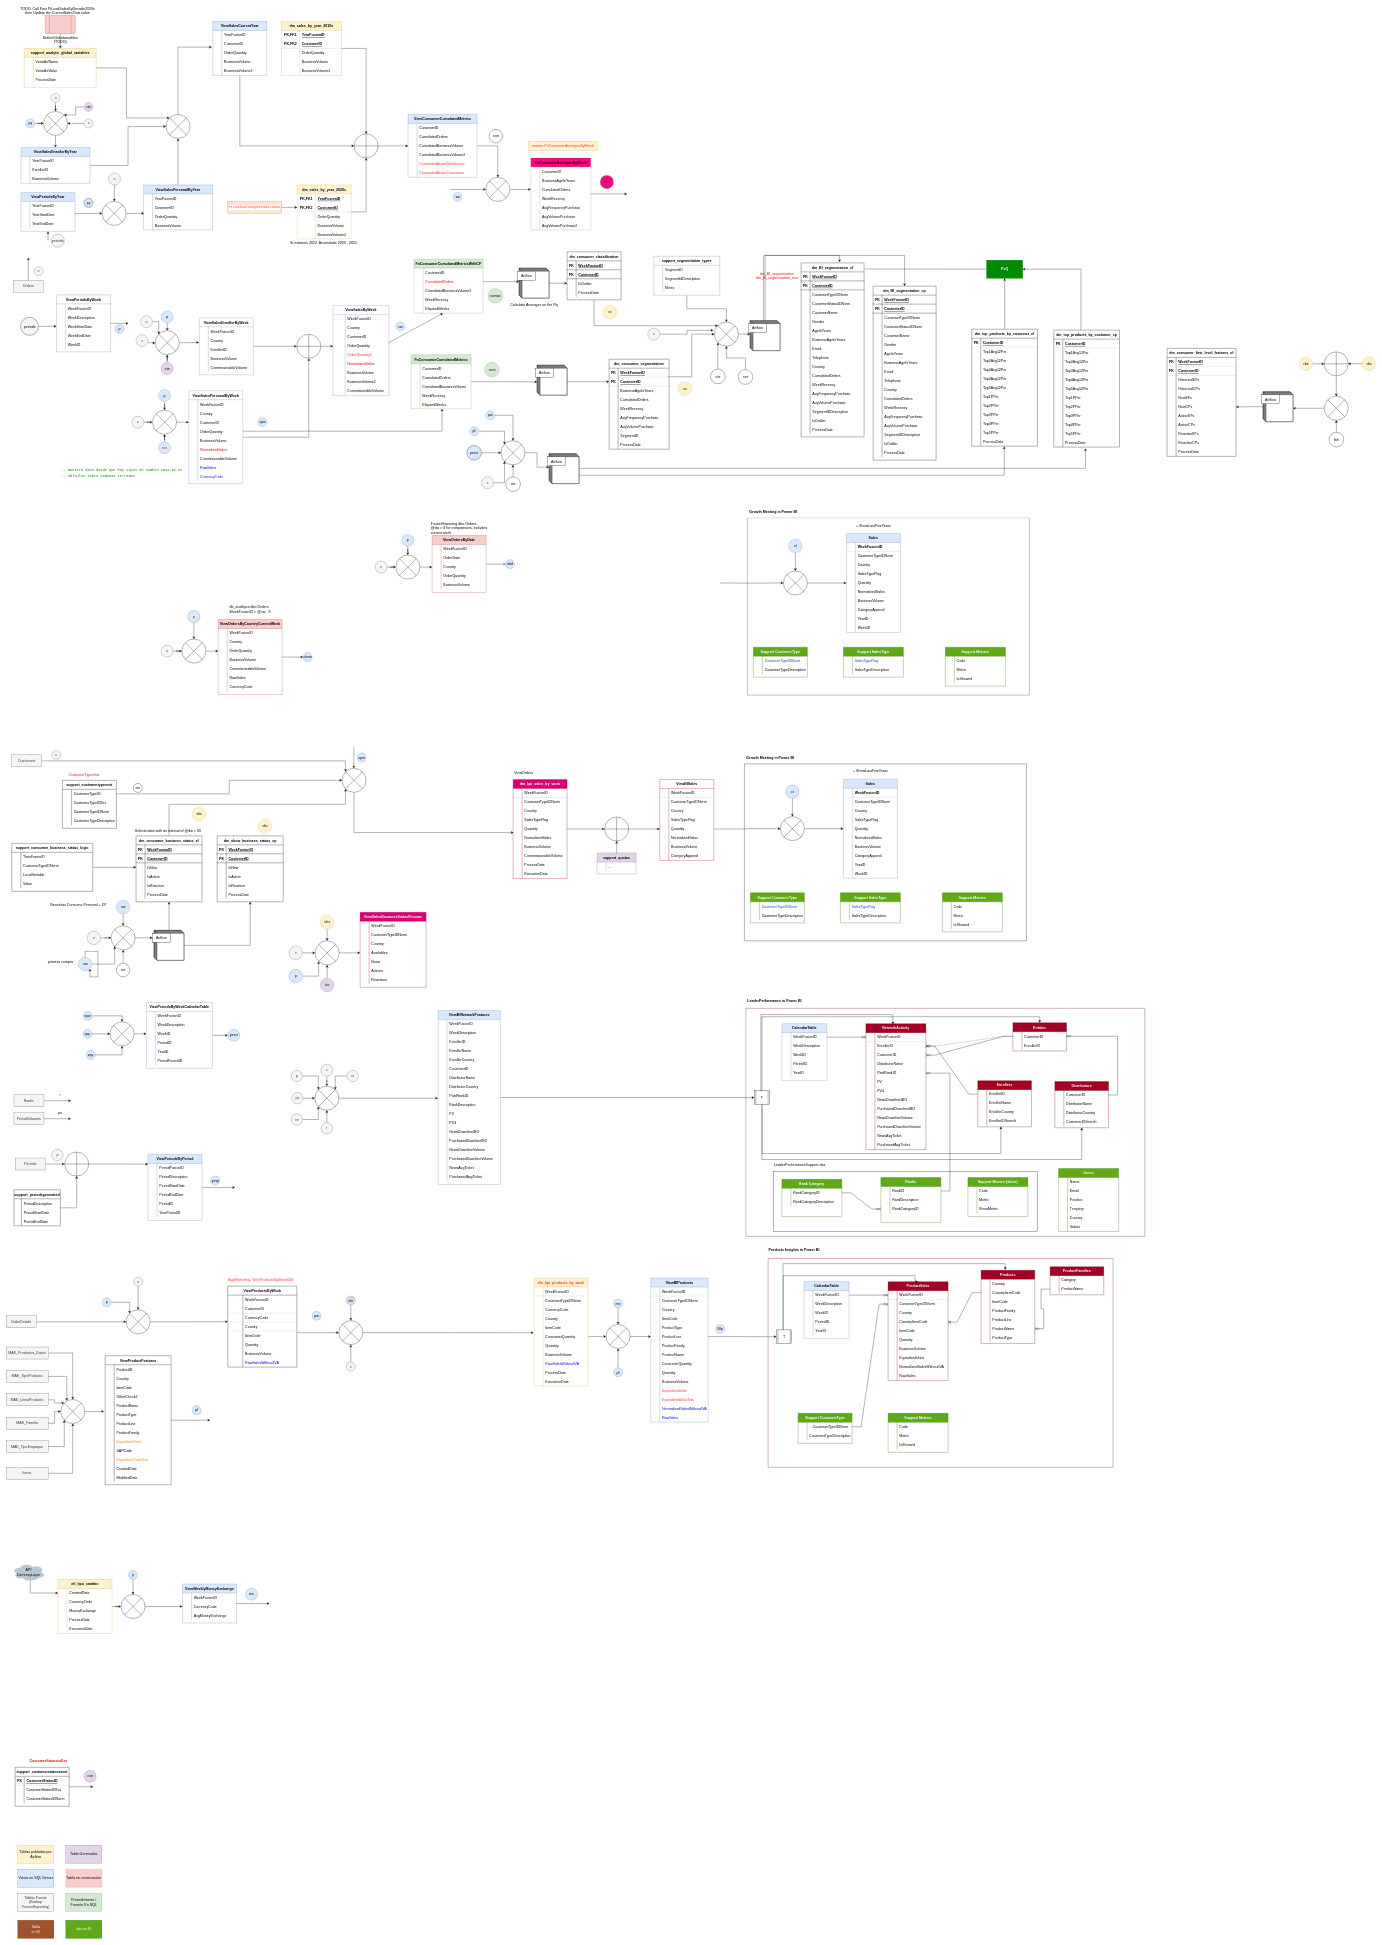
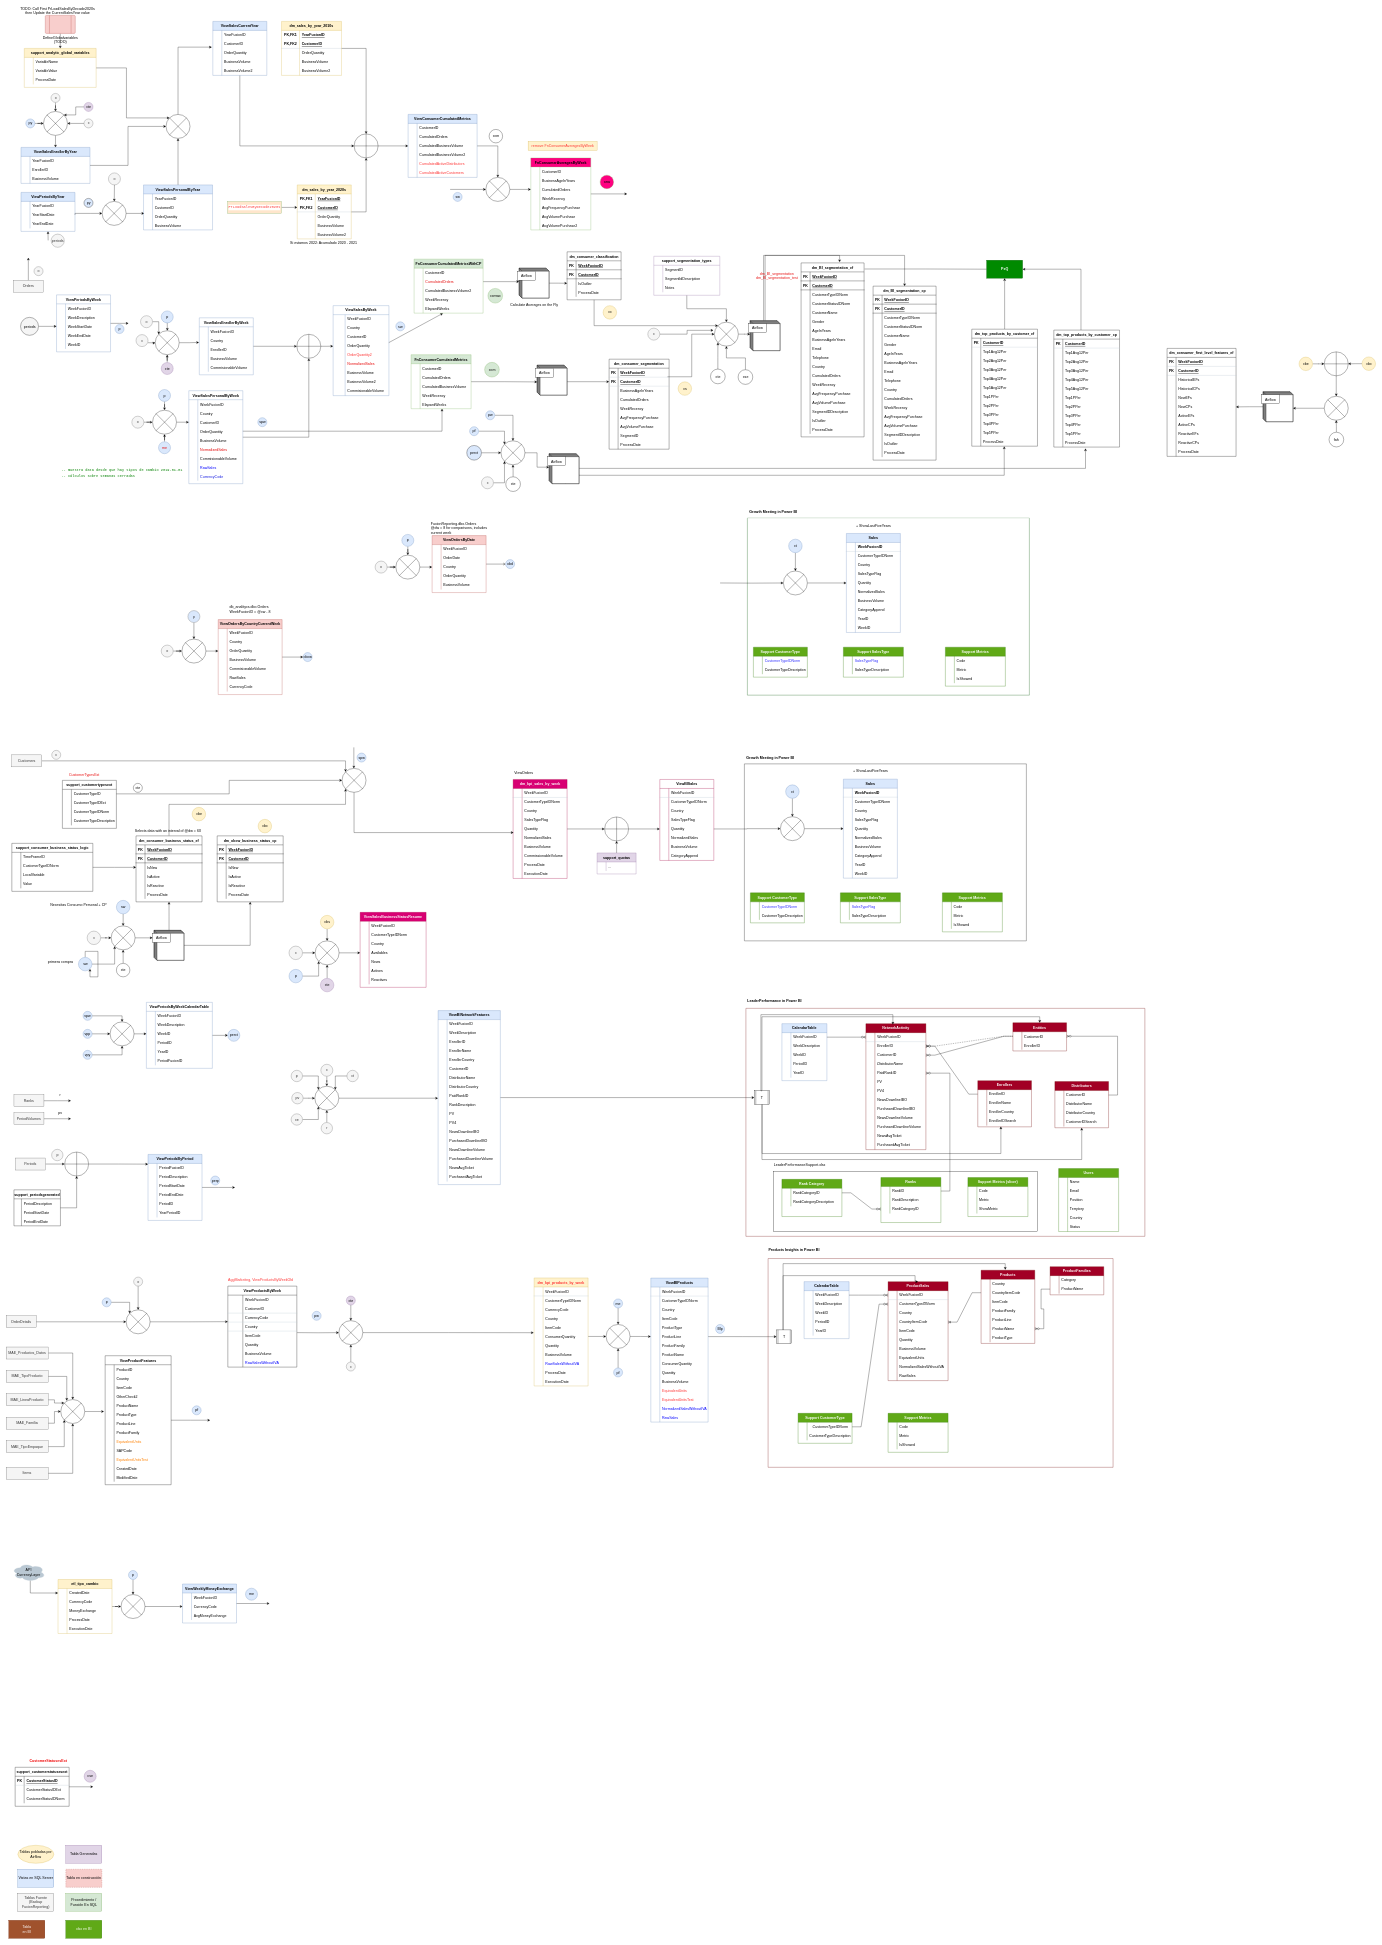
node "vpy": moved (91, 1055) -> (88, 1055)
node "Tablas pobladas por Airflow": shape rectangle -> ellipse
node "Tabla en BI": moved (36, 1929) -> (27, 1929)
